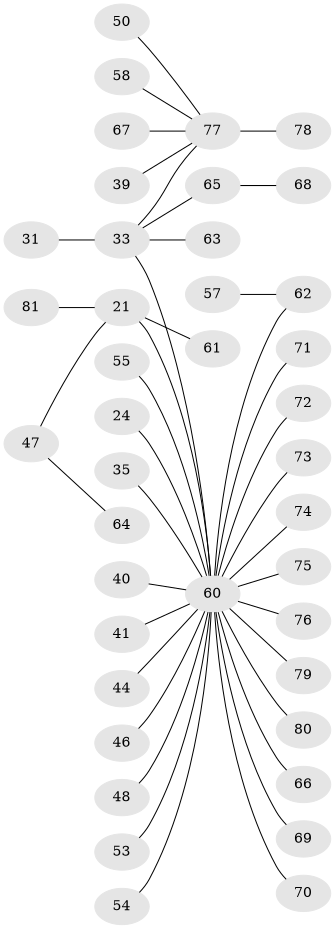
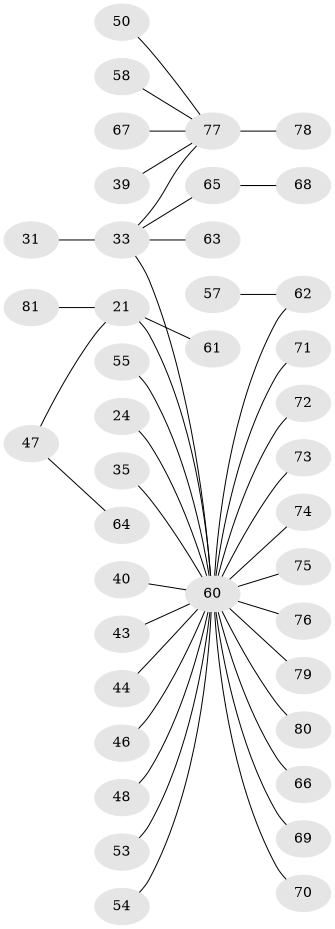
node "41": label "41" -> "43"
